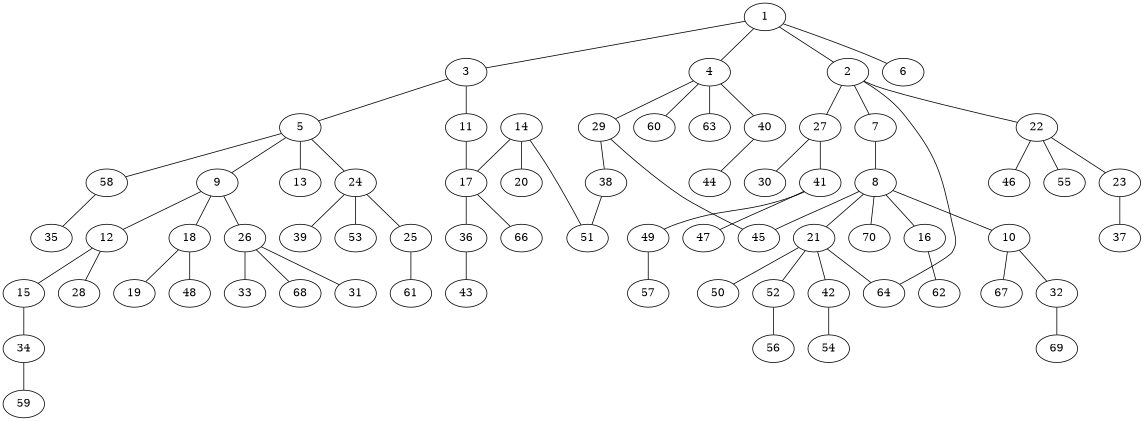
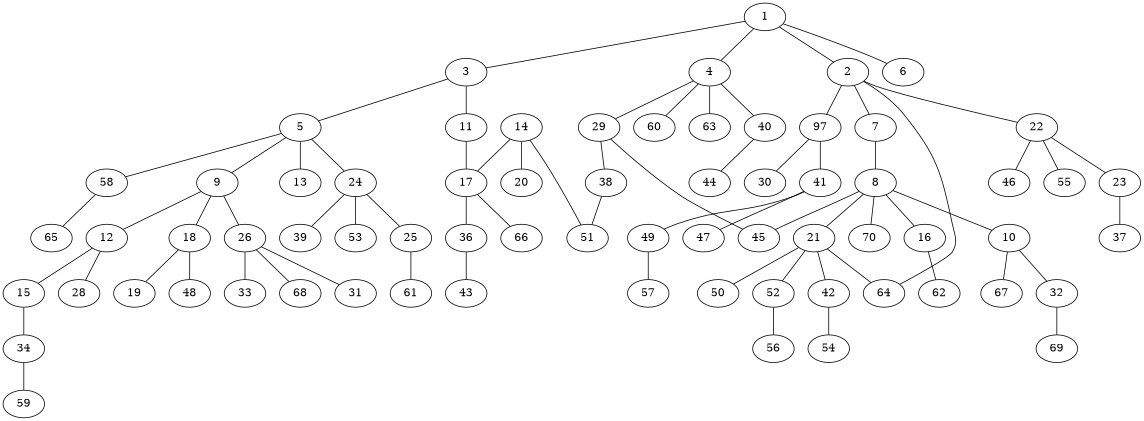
node "27": label "27" -> "97"
node "35": label "35" -> "65"
